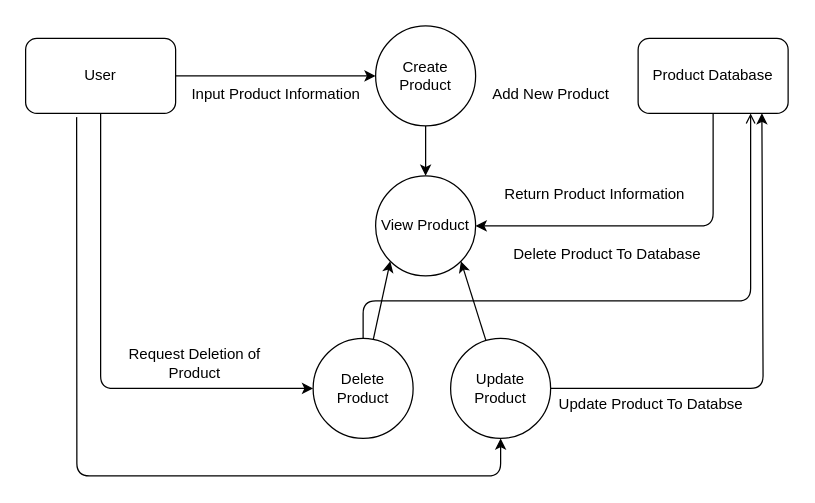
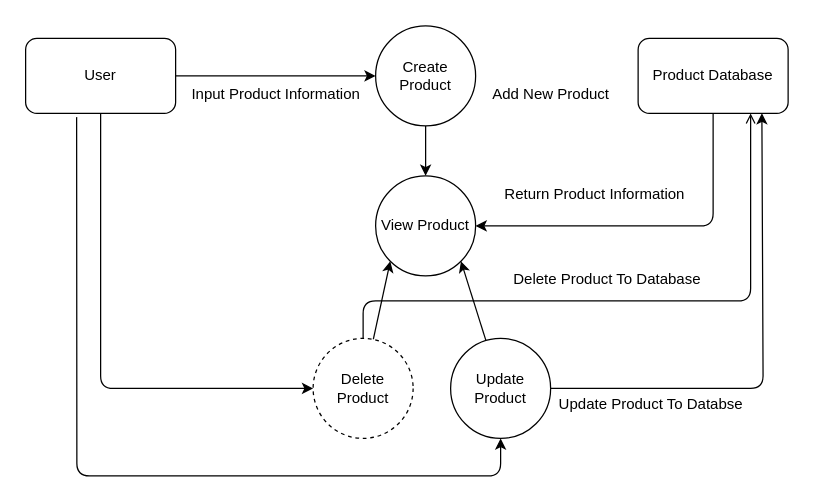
node "Delete Product To Database": moved (607, 254) -> (607, 279)
node "Request Deletion of Product": removed
node "Delete Product": style solid -> dashed
